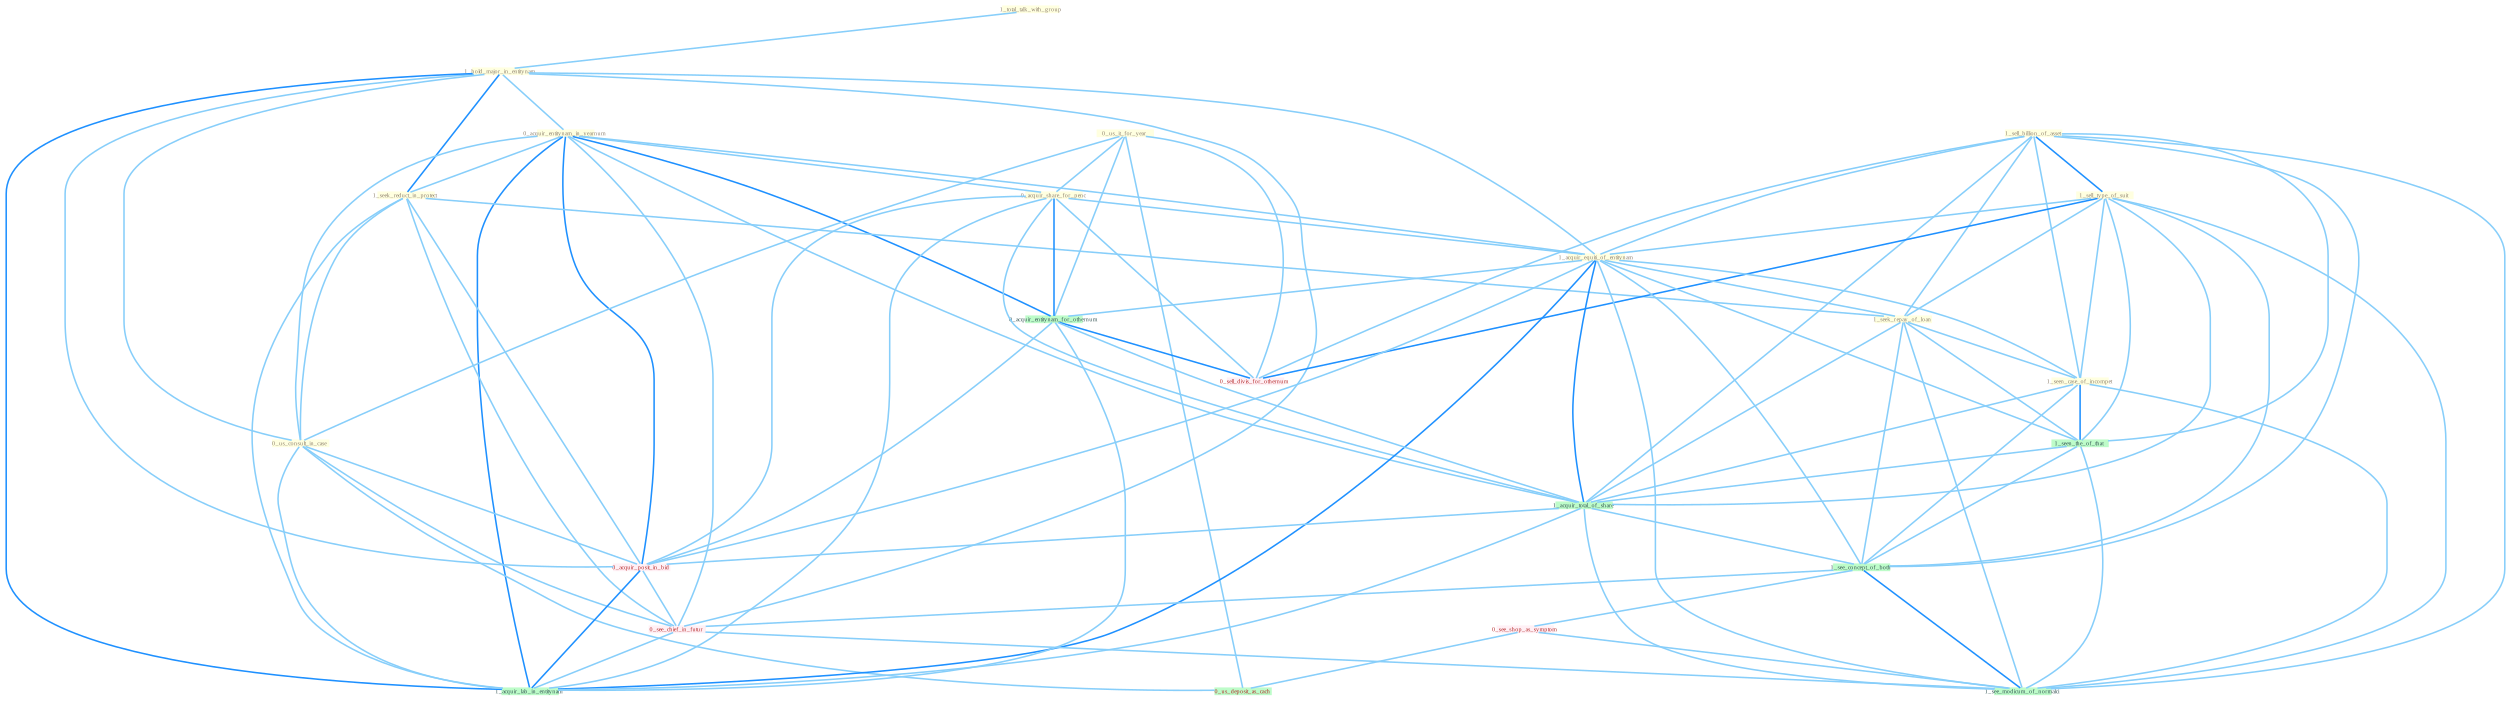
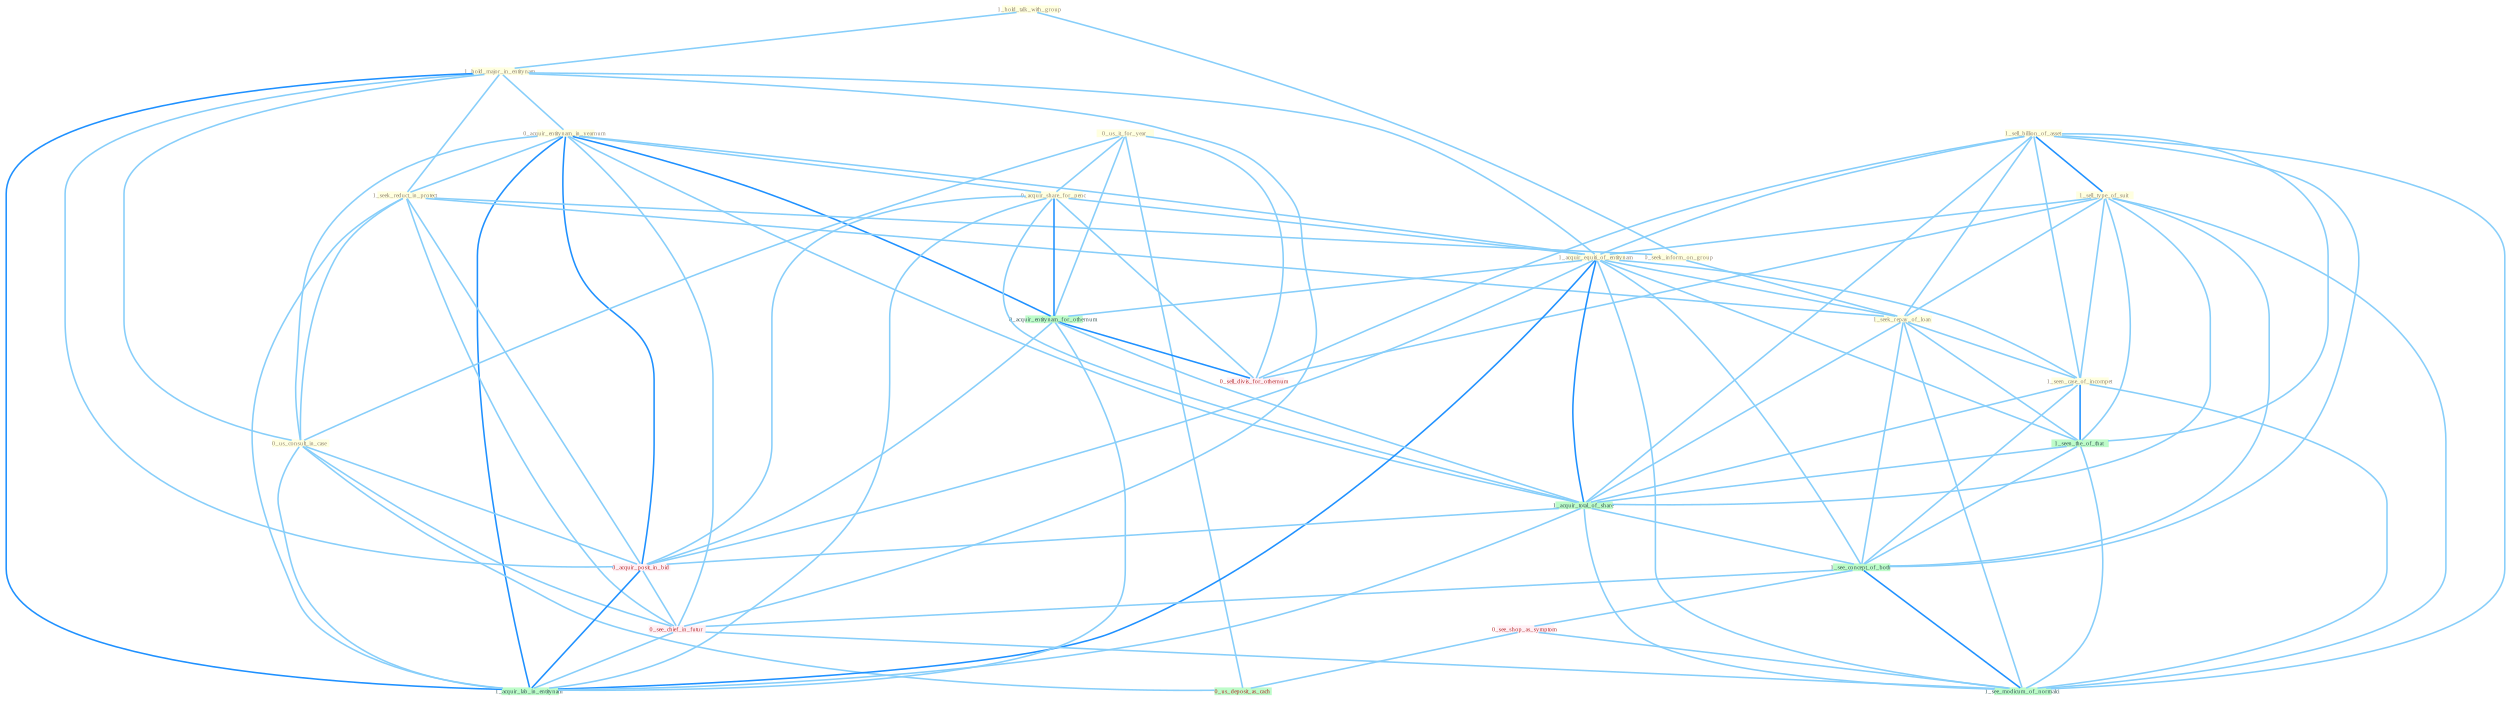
node "1_total_talk_with_group": label "1_total_talk_with_group" -> "1_hold_talk_with_group"
edge "1_hold_major_in_entitynam" -- "1_seek_reduct_in_protect": color #1e90ff -> #87cefa
node "0_seek_inform_on_group": added
edge "1_sell_type_of_suit" -- "0_sell_divis_for_othernum": color #1e90ff -> #87cefa
